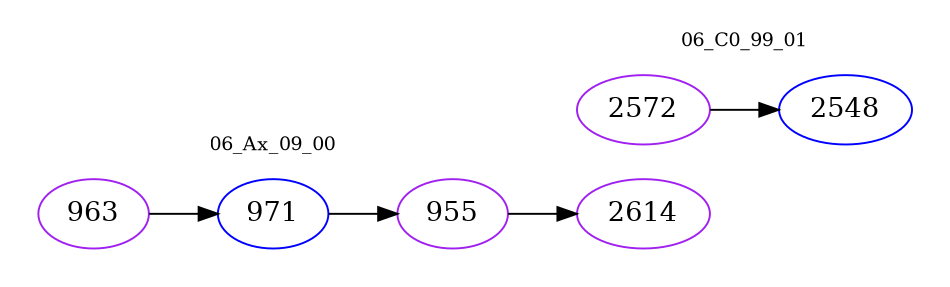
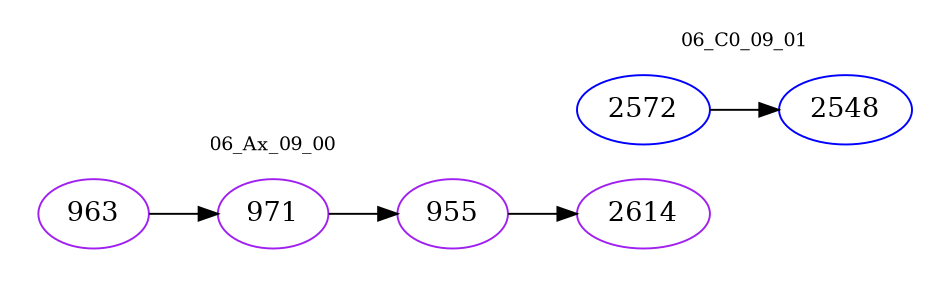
cluster "06_C0_99_01": label "06_C0_99_01" -> "06_C0_09_01"
node "2572": color purple -> blue
node "971": color blue -> purple
